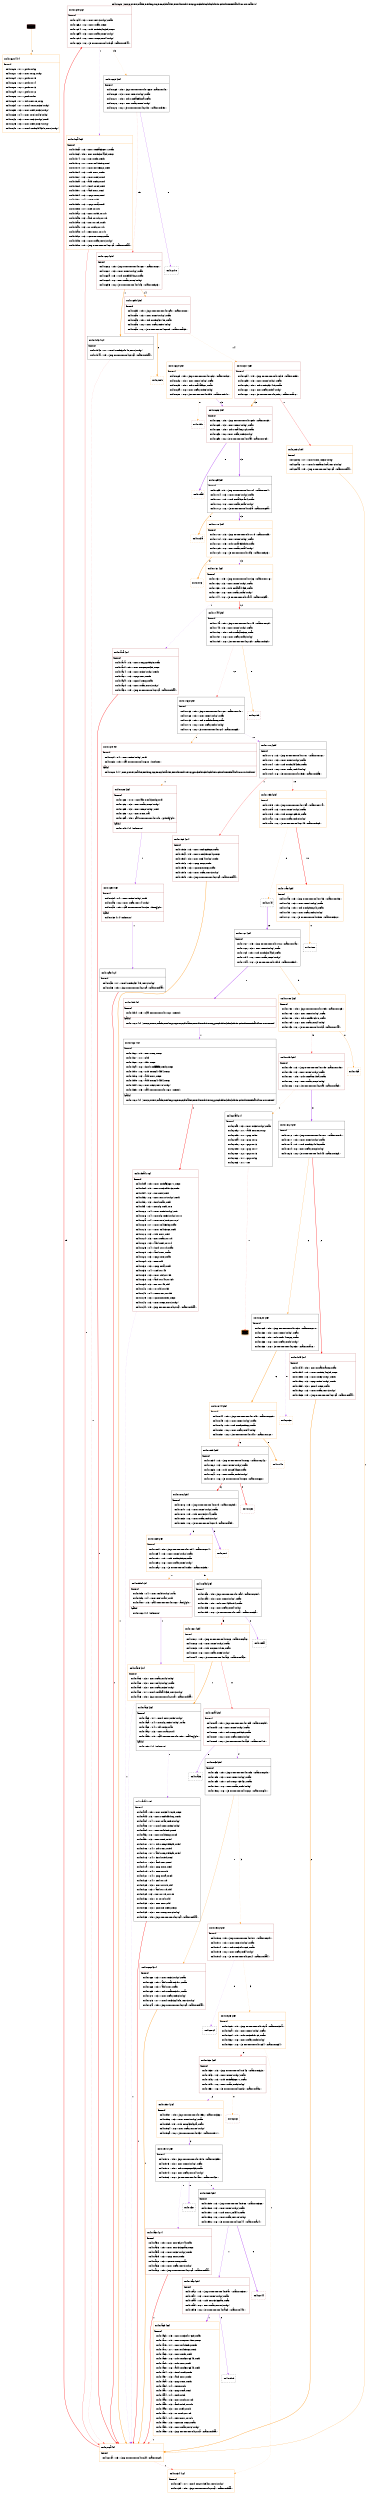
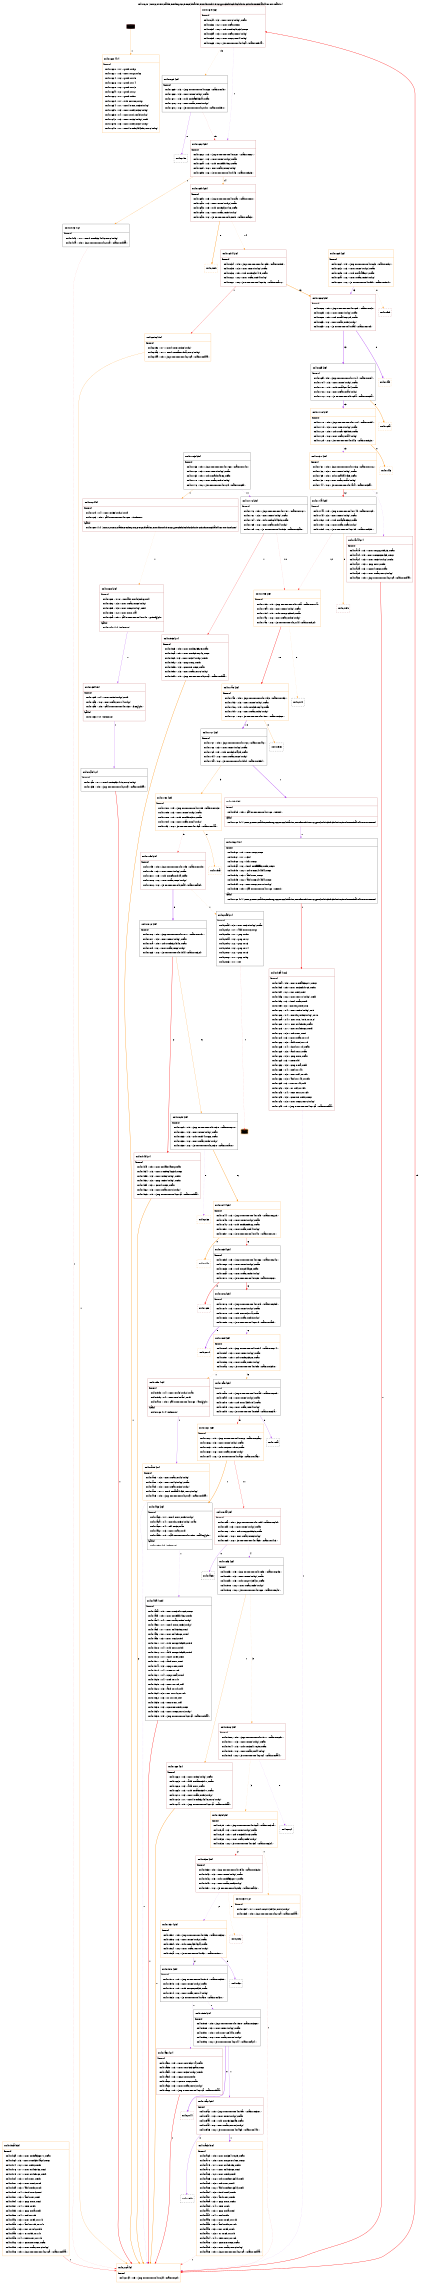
edge "0x40164f [26]" -> "0x401b6a [83]": now "0x40164f [26]" -> "0x401682 [25]"
edge "0x401682 [25]" -> "0x401b43 [12]": style bold -> solid
edge "0x40174a [25]" -> "0x401763 [25]": now "0x40174a [25]" -> "0x401795 [25]"
edge "0x40214f" -> "0x4017c7 [25]": now "0x4017ae [25]" -> "0x4017c7 [25]"
edge "0x401970 [25]" -> "0x401f37": now "0x401957 [25]" -> "0x401f37"
edge "0x4021ca [5]" -> "0x401c54 [12]": reversed
